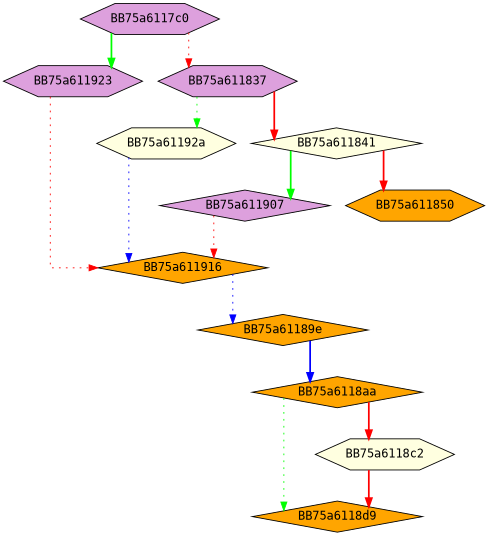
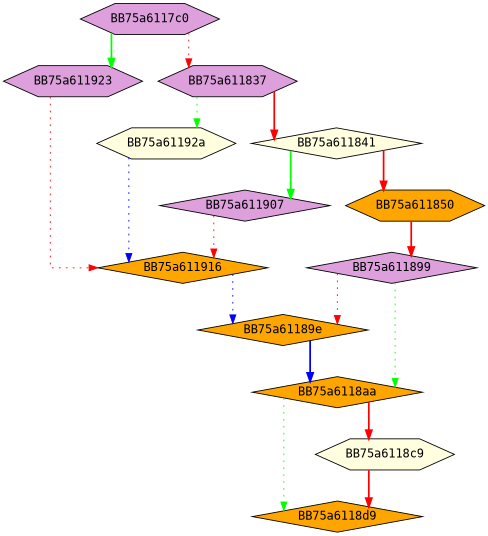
node "BB75a611899": added
node "BB75a6118c2": label "BB75a6118c2" -> "BB75a6118c9"
